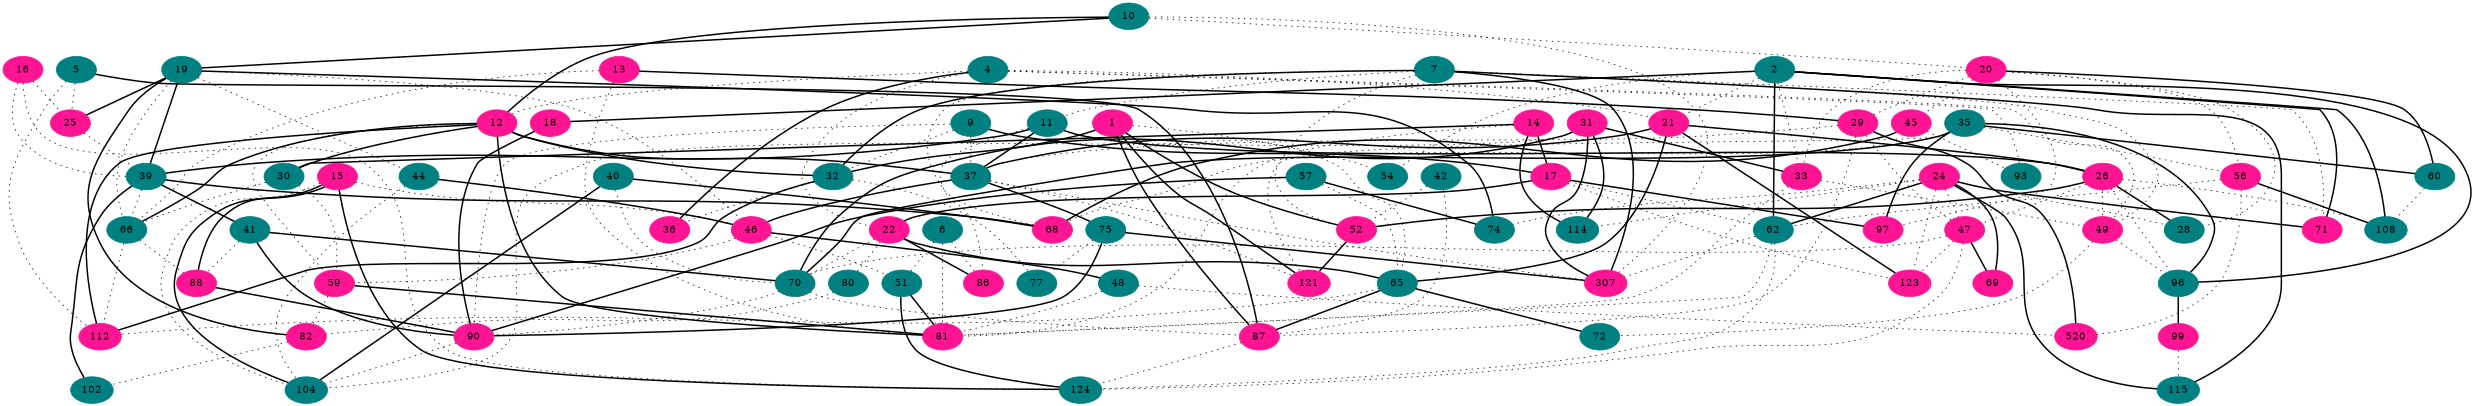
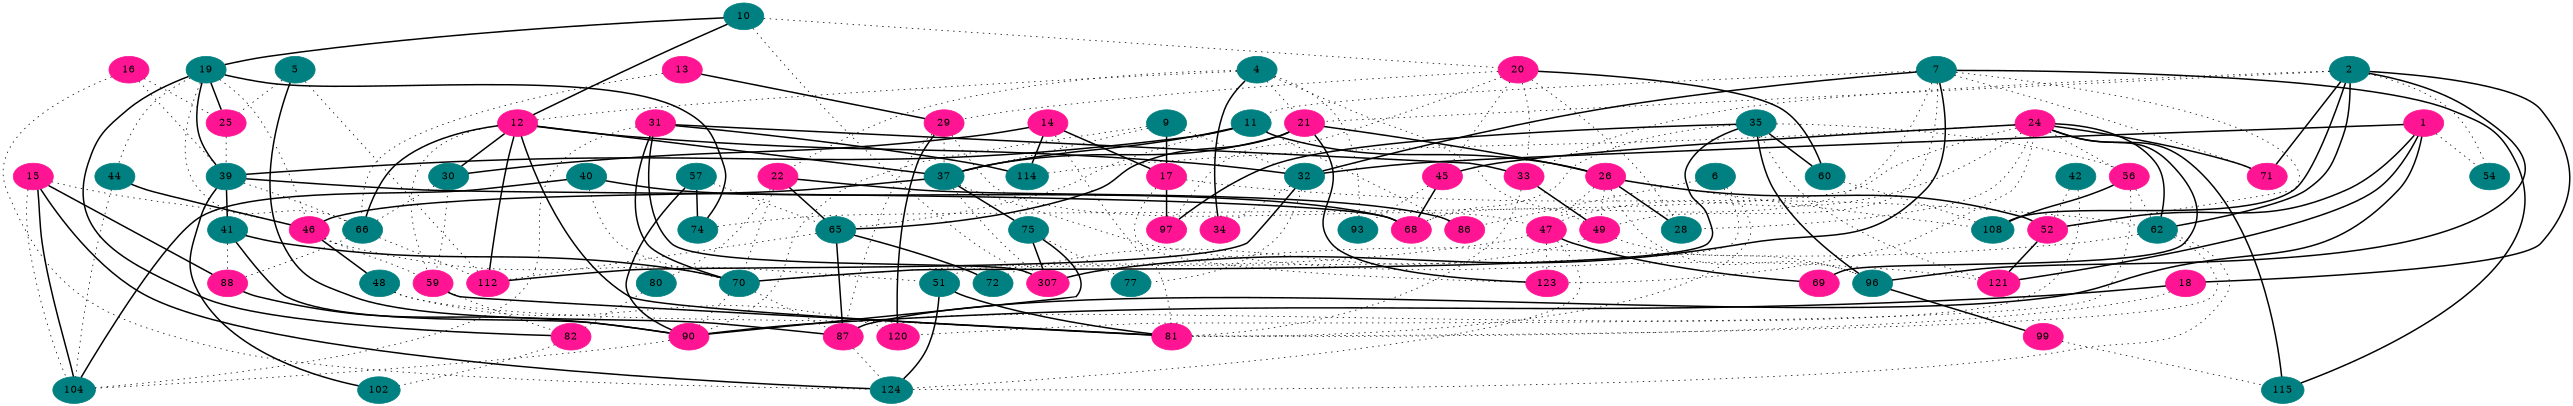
edge "20" -- "56": now "24" -- "56"
edge "24" -- "45": added
edge "33" -- "49": style dotted -> bold
edge "17" -- "22": removed
node "36": label "36" -> "34"
edge "13" -- "81": now "18" -- "81"
node "520": label "520" -> "120"
